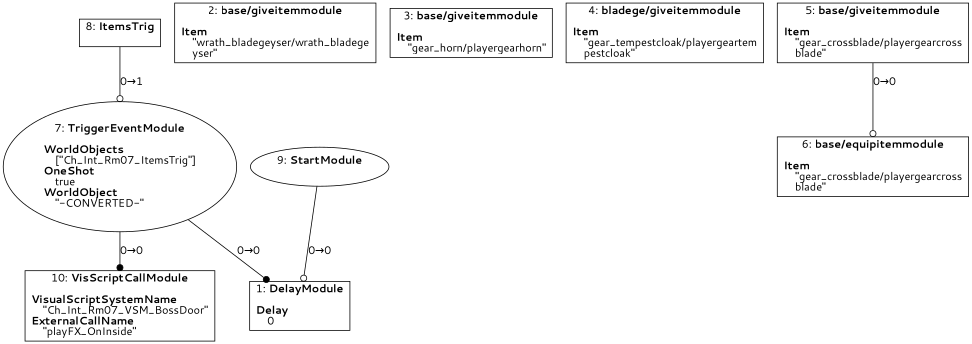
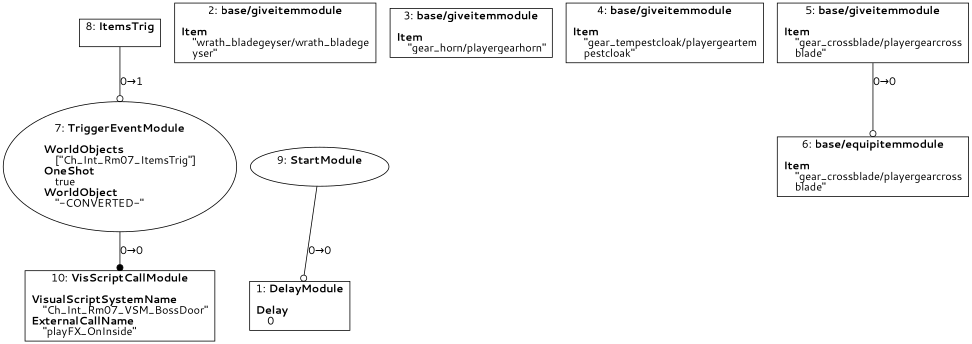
node "4:": text "bladege/giveitemmodule" -> "base/giveitemmodule"
edge "7:" -> "1:": removed, label "0→0"
